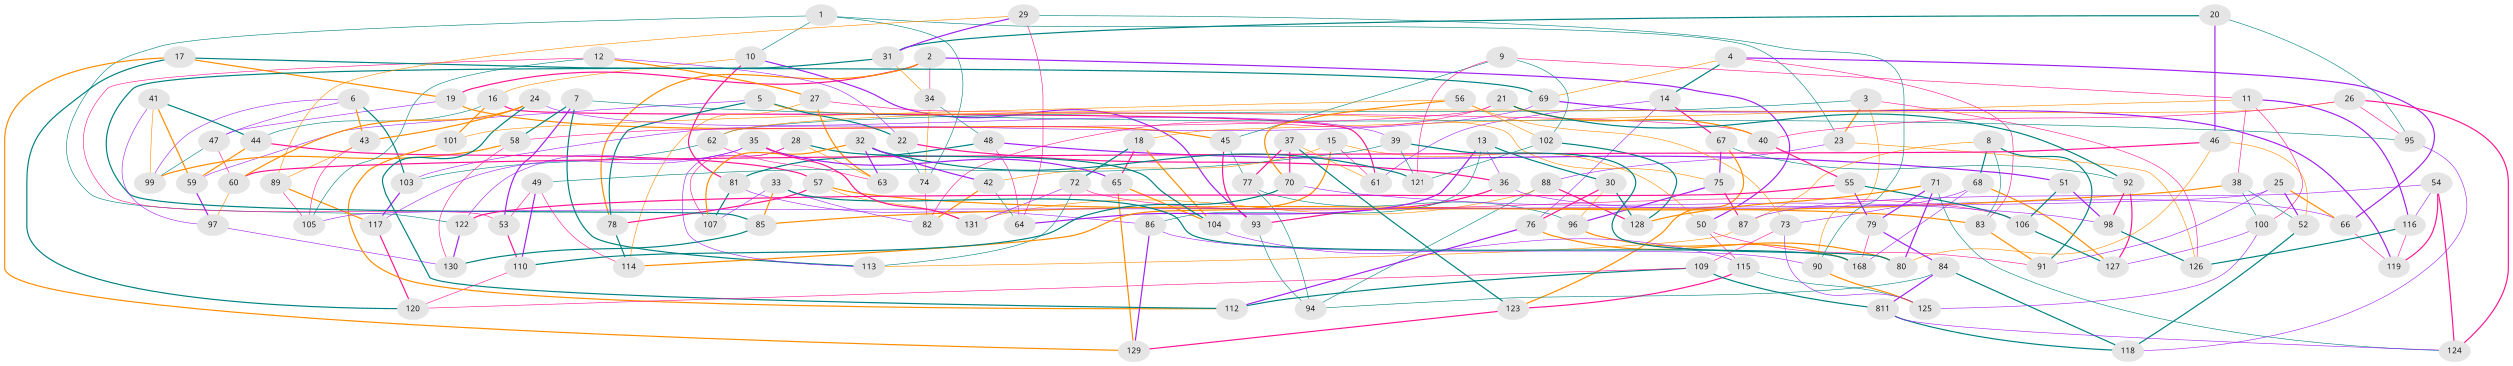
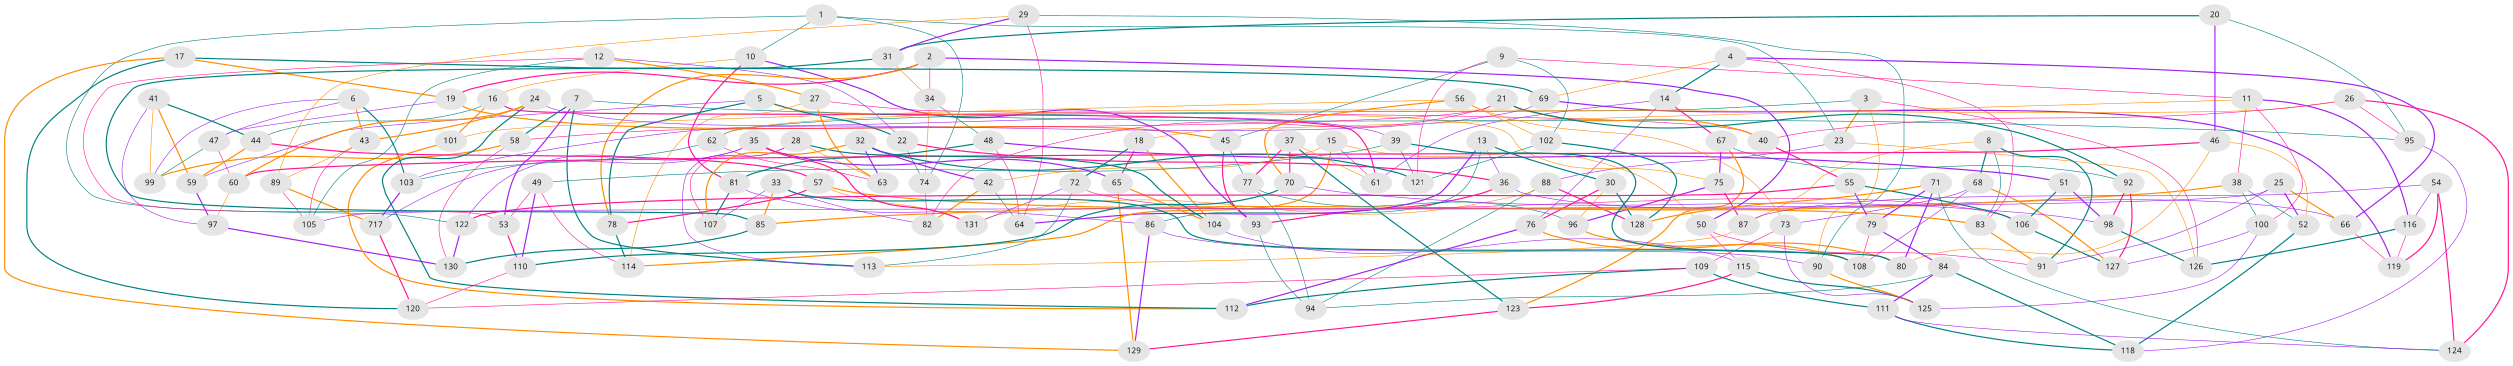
node "117": label "117" -> "717"
edge "97" -- "130": style solid -> bold
node "168": label "168" -> "108"
edge "115" -- "125": style solid -> bold
node "811": label "811" -> "111"
